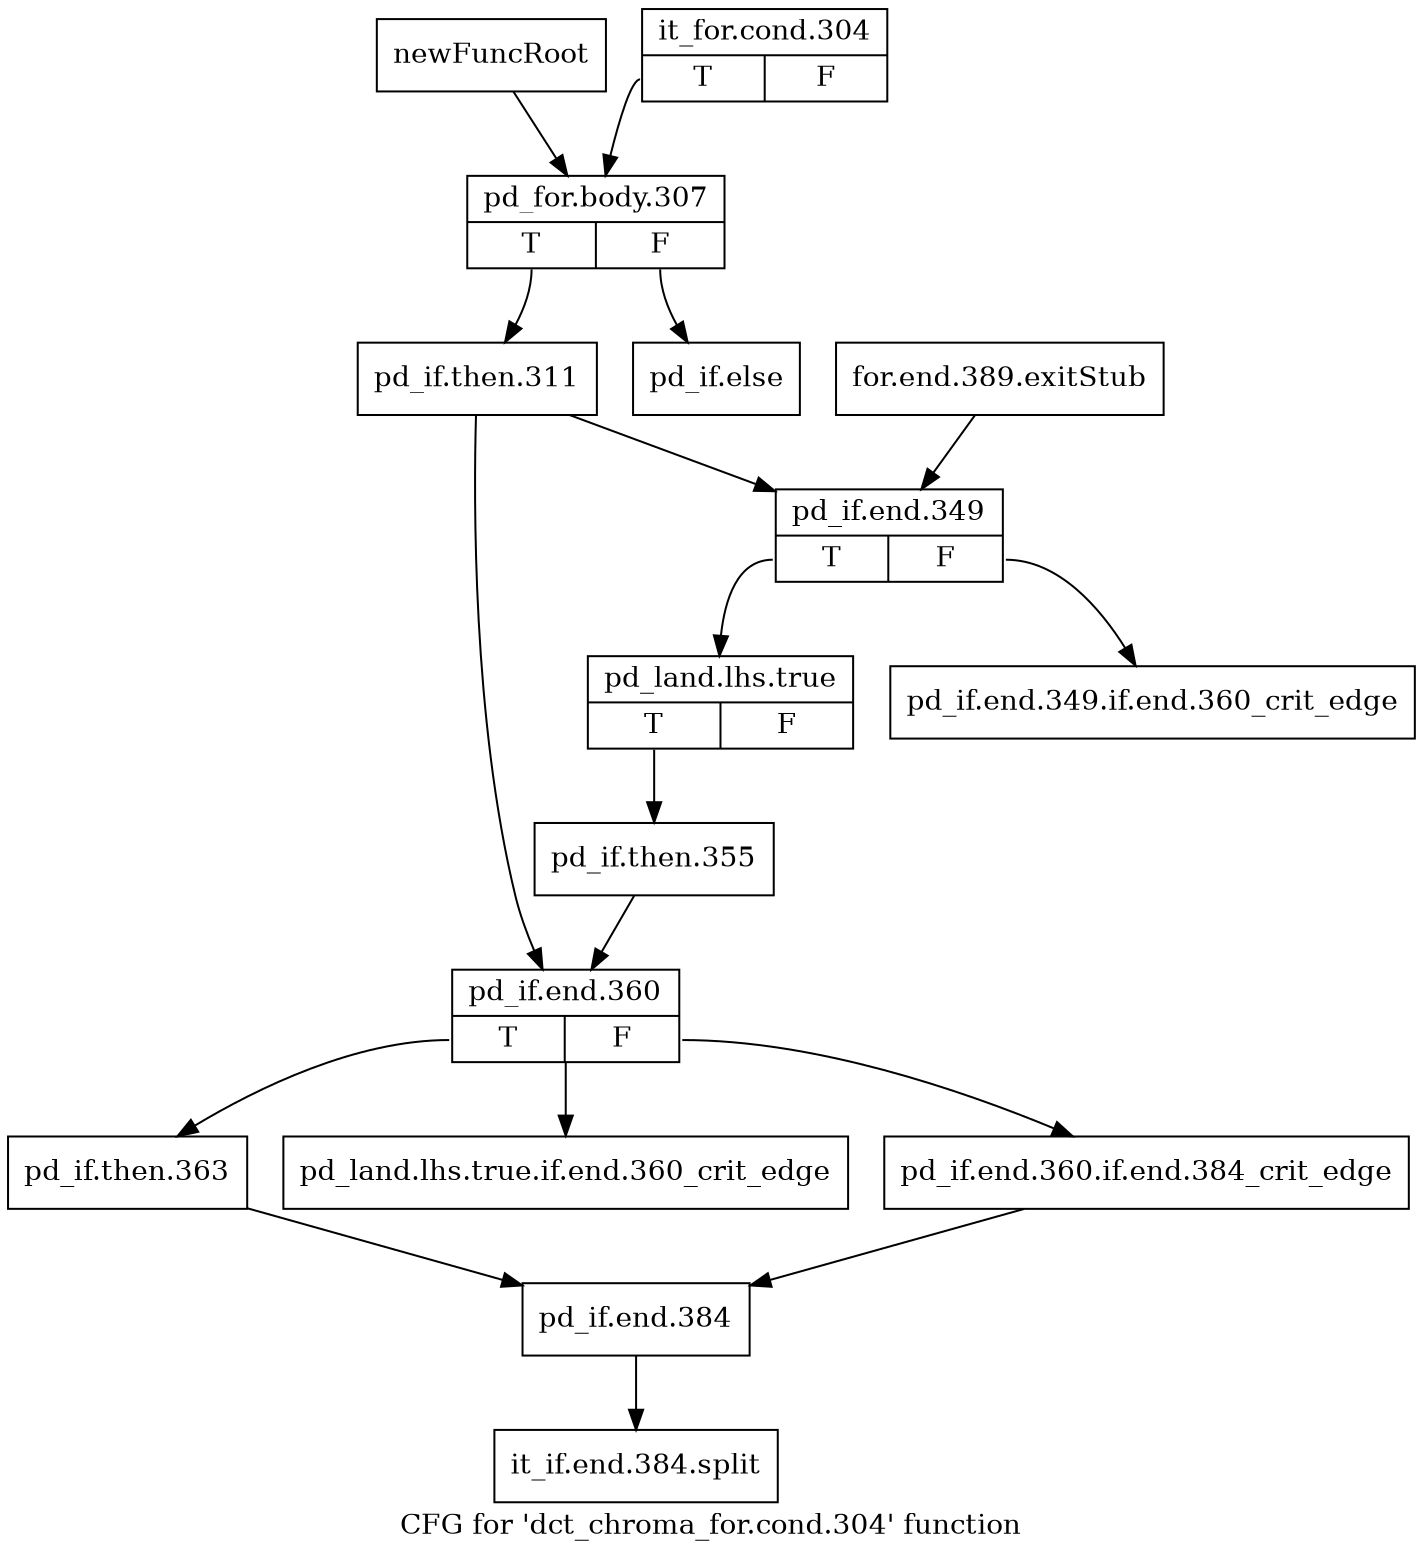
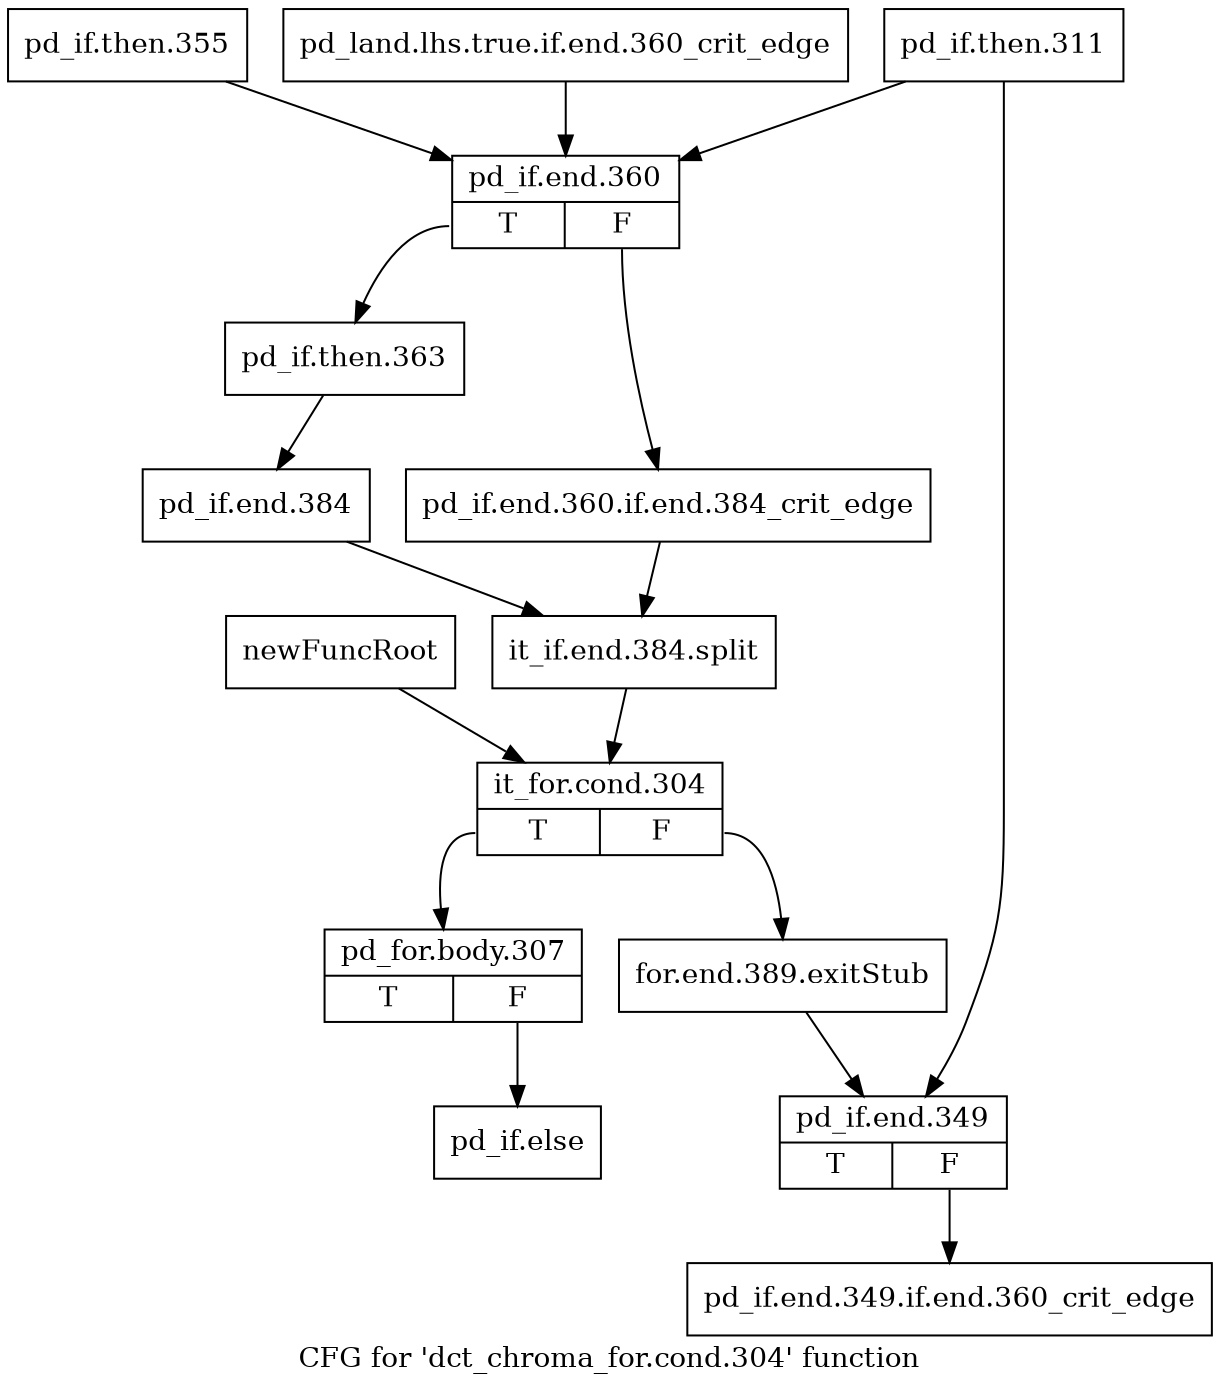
edge "newFuncRoot" -> "pd_for.body.307": now "newFuncRoot" -> "it_for.cond.304"
edge "pd_for.body.307" -> "pd_if.then.311": removed
node "pd_land.lhs.true": removed
edge "it_if.end.384.split" -> "it_for.cond.304": added
edge "it_for.cond.304" -> "for.end.389.exitStub": added
edge "pd_if.end.360" -> "pd_land.lhs.true.if.end.360_crit_edge": reversed
edge "pd_if.end.360.if.end.384_crit_edge" -> "pd_if.end.384": now "pd_if.end.360.if.end.384_crit_edge" -> "it_if.end.384.split"
